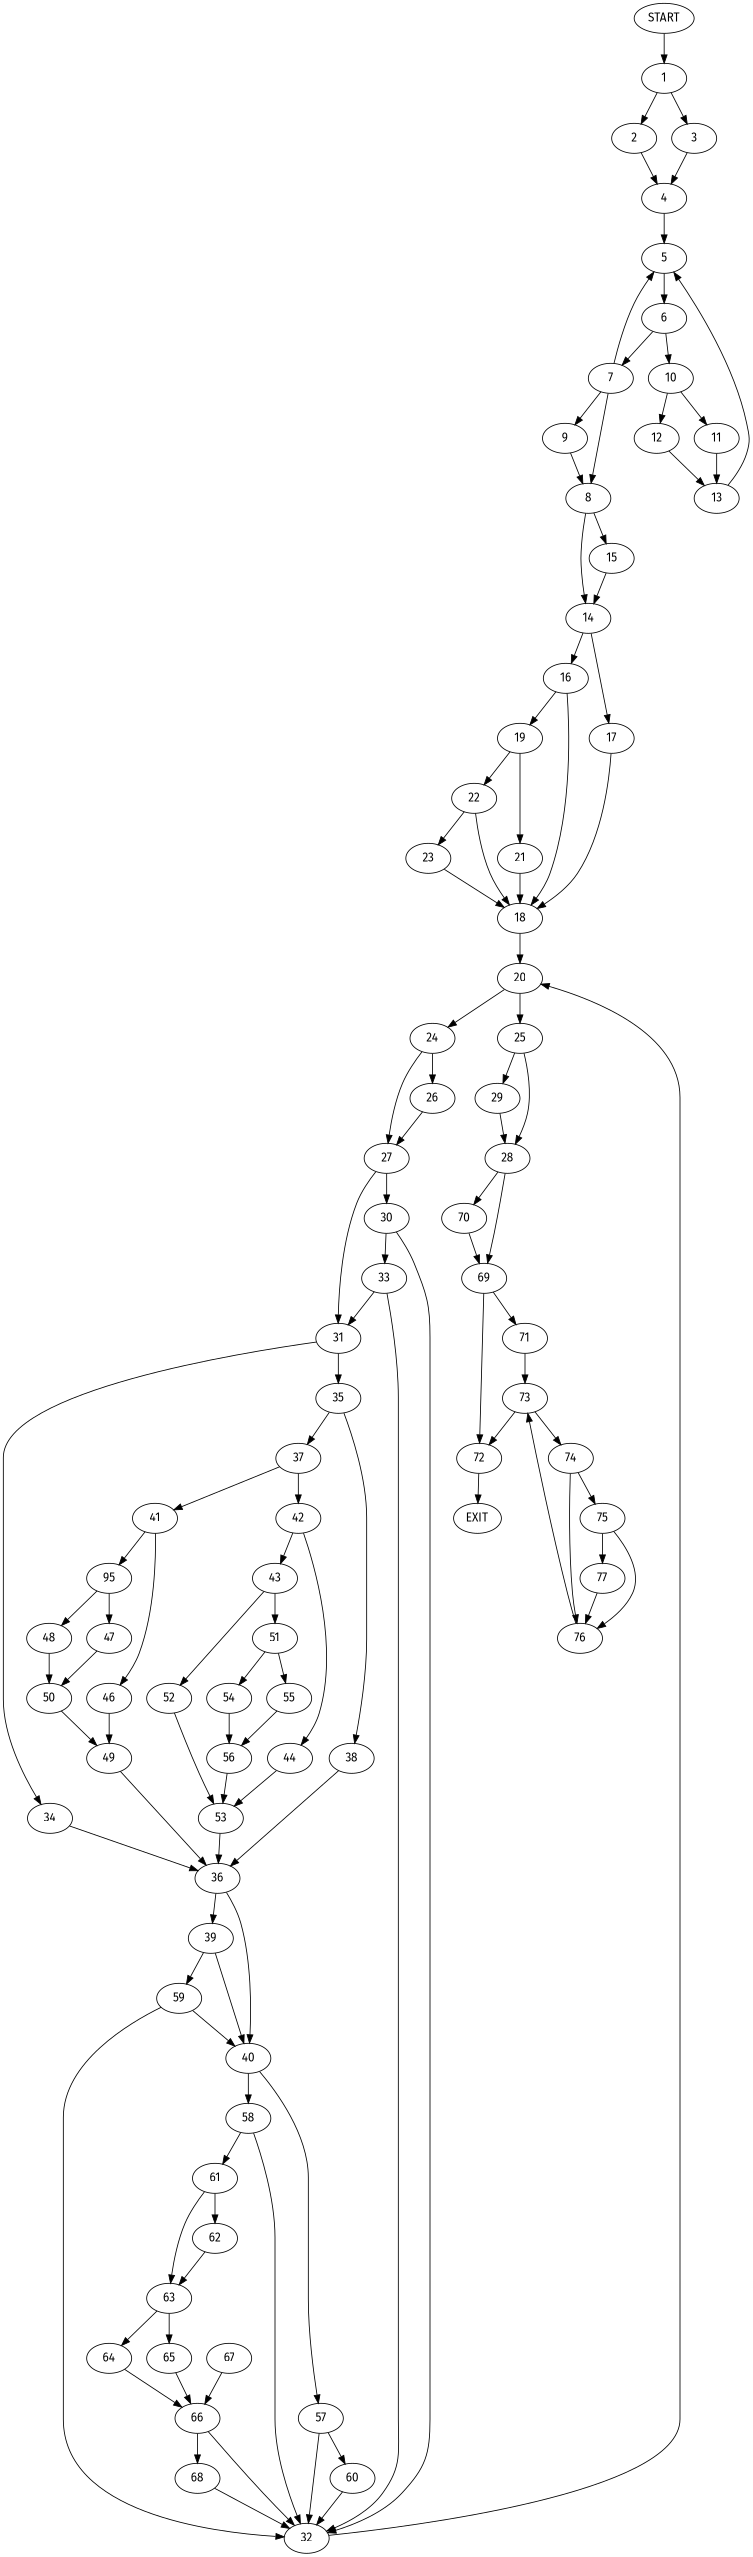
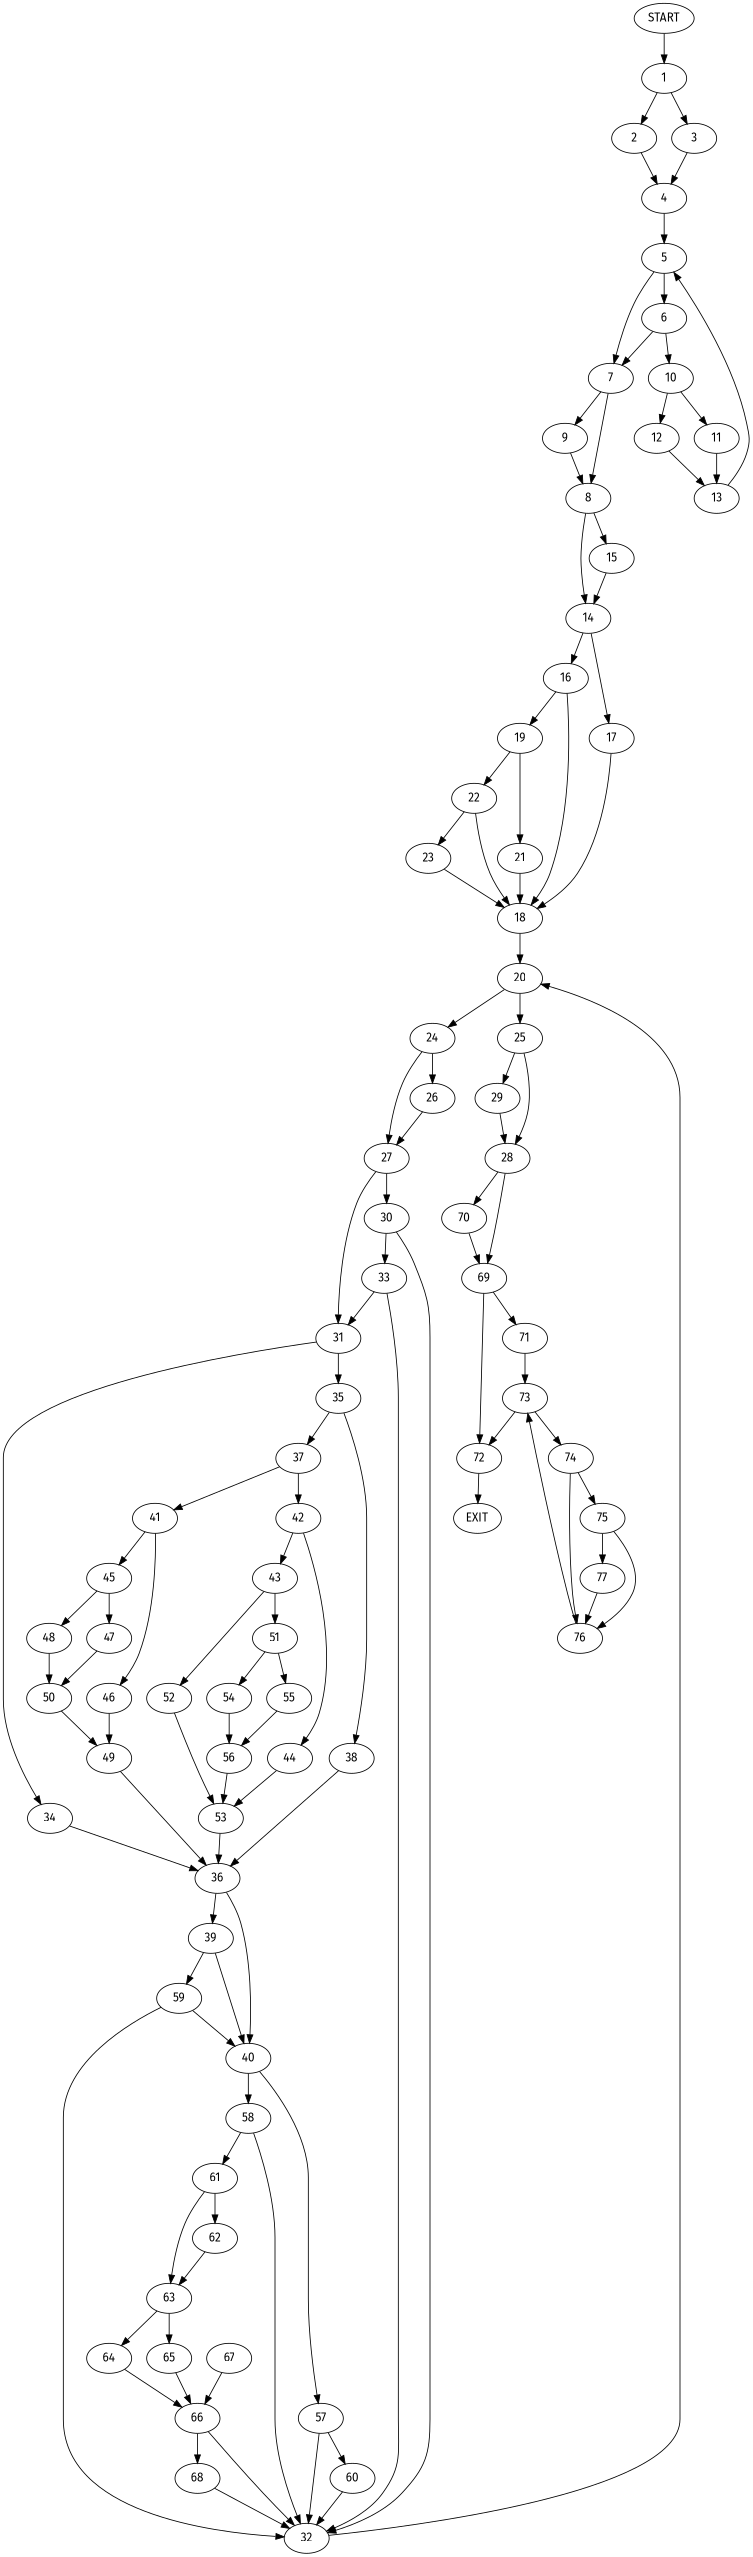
edge "7" -> "5": reversed
node "95": label "95" -> "45"
